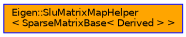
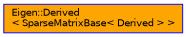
node "Eigen::SluMatrixMapHelper < SparseMatrixBase< Derived > >": label "Eigen::SluMatrixMapHelper < SparseMatrixBase< Derived > >" -> "Eigen::Derived < SparseMatrixBase< Derived > >"
